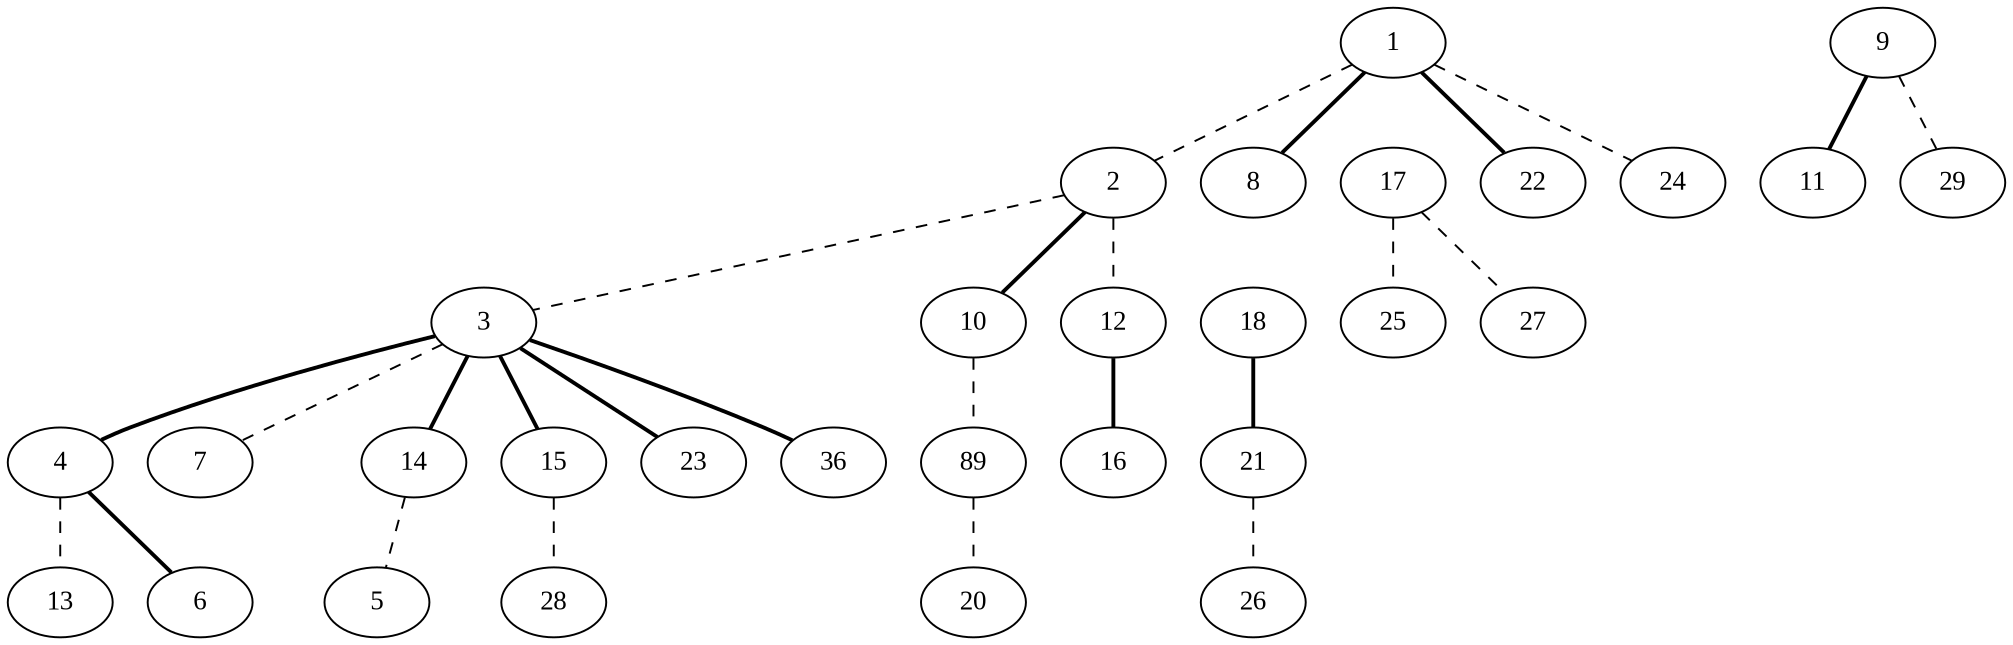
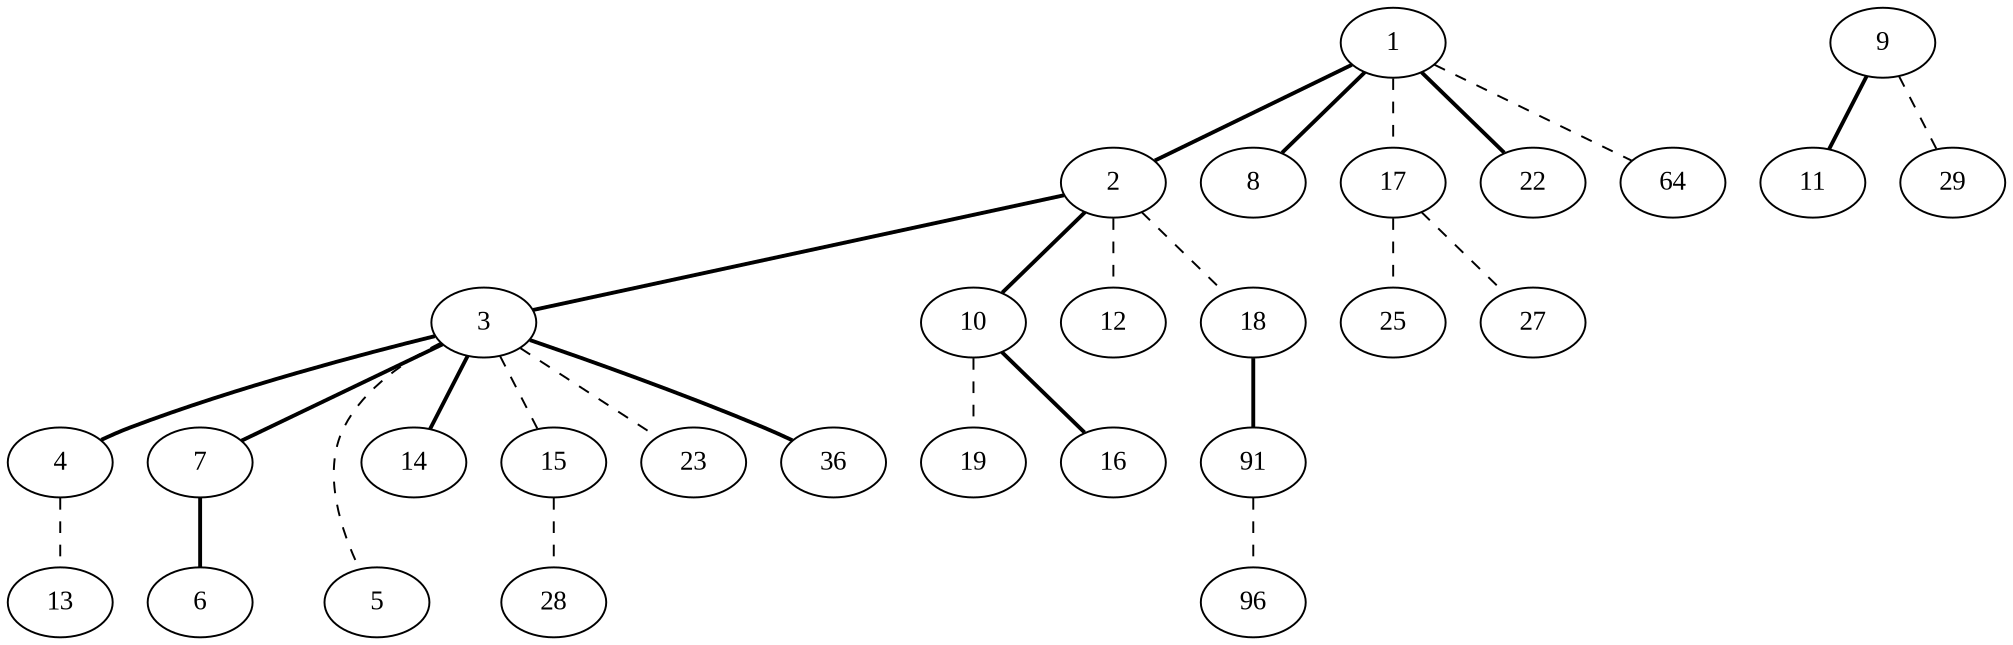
edge "1" -- "2": style dashed -> bold
edge "1" -- "17": added
node "24": label "24" -> "64"
edge "2" -- "18": added
edge "2" -- "3": style dashed -> bold
edge "3" -- "7": style dashed -> bold
edge "3" -- "15": style bold -> dashed
edge "3" -- "23": style bold -> dashed
edge "12" -- "16": now "10" -- "16"
node "89": label "89" -> "19"
node "21": label "21" -> "91"
edge "4" -- "6": now "7" -- "6"
edge "14" -- "5": now "3" -- "5"
node "20": removed
node "26": label "26" -> "96"
